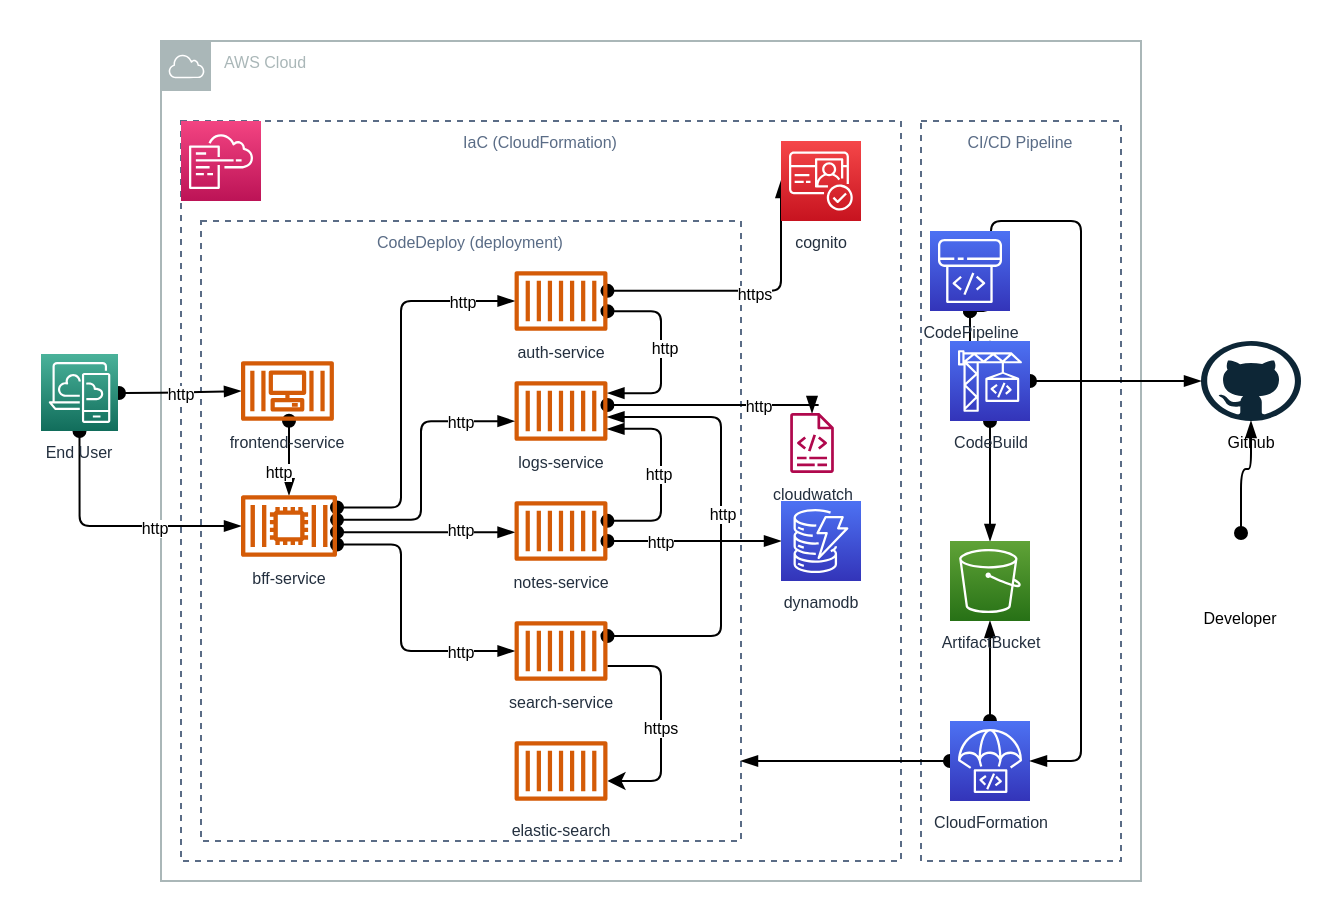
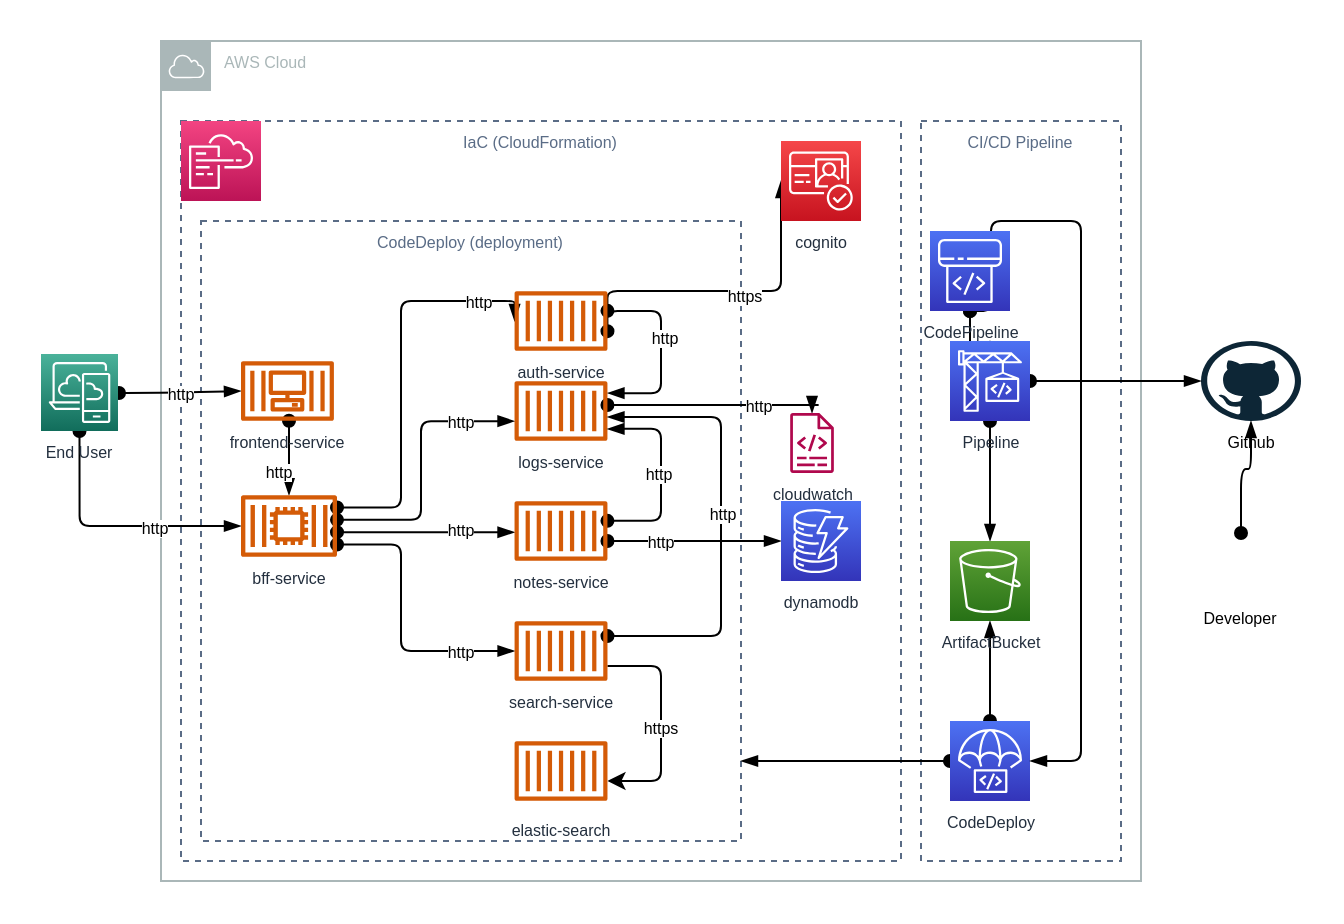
node "auth-service": moved (561, 301) -> (561, 321)
node "CodeBuild": label "CodeBuild" -> "Pipeline"
node "CloudFormation": label "CloudFormation" -> "CodeDeploy"
